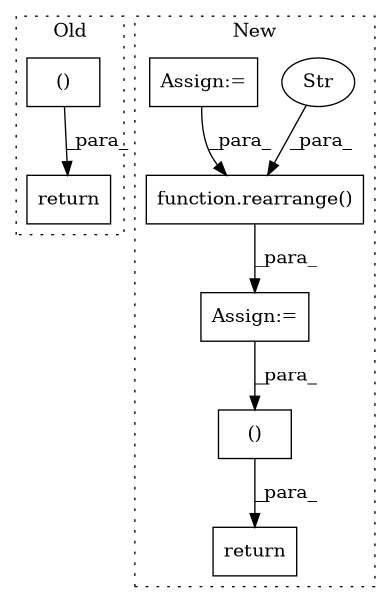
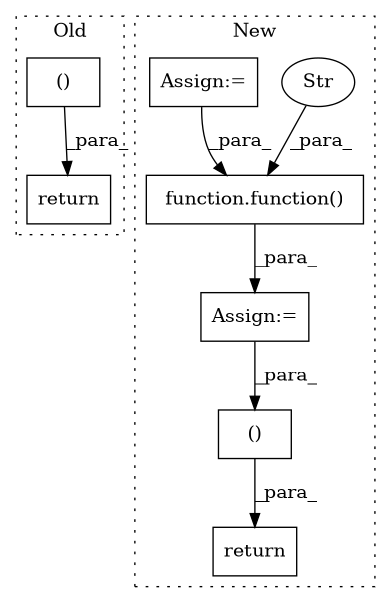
node "function.rearrange()": label "function.rearrange()" -> "function.function()"
